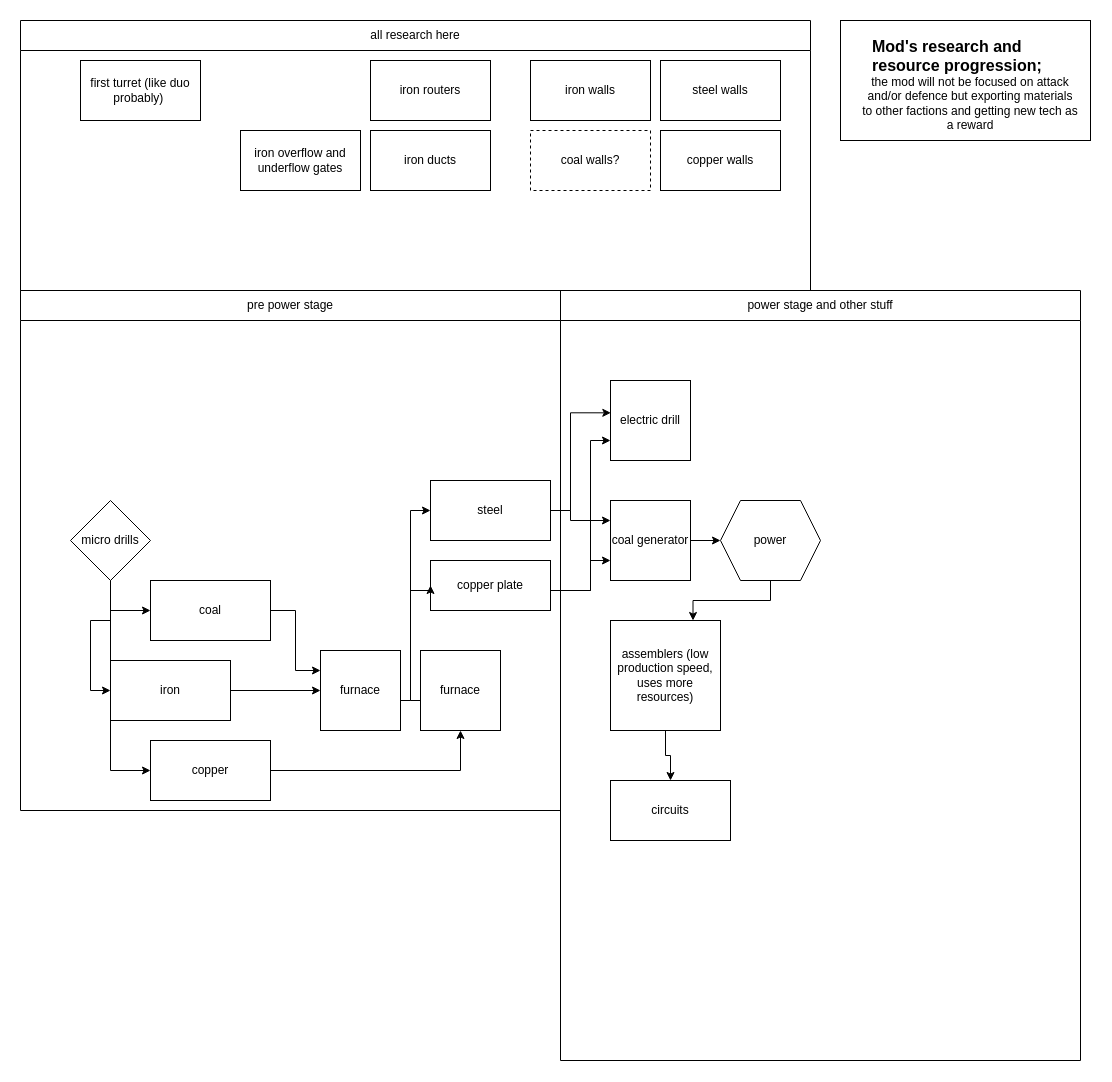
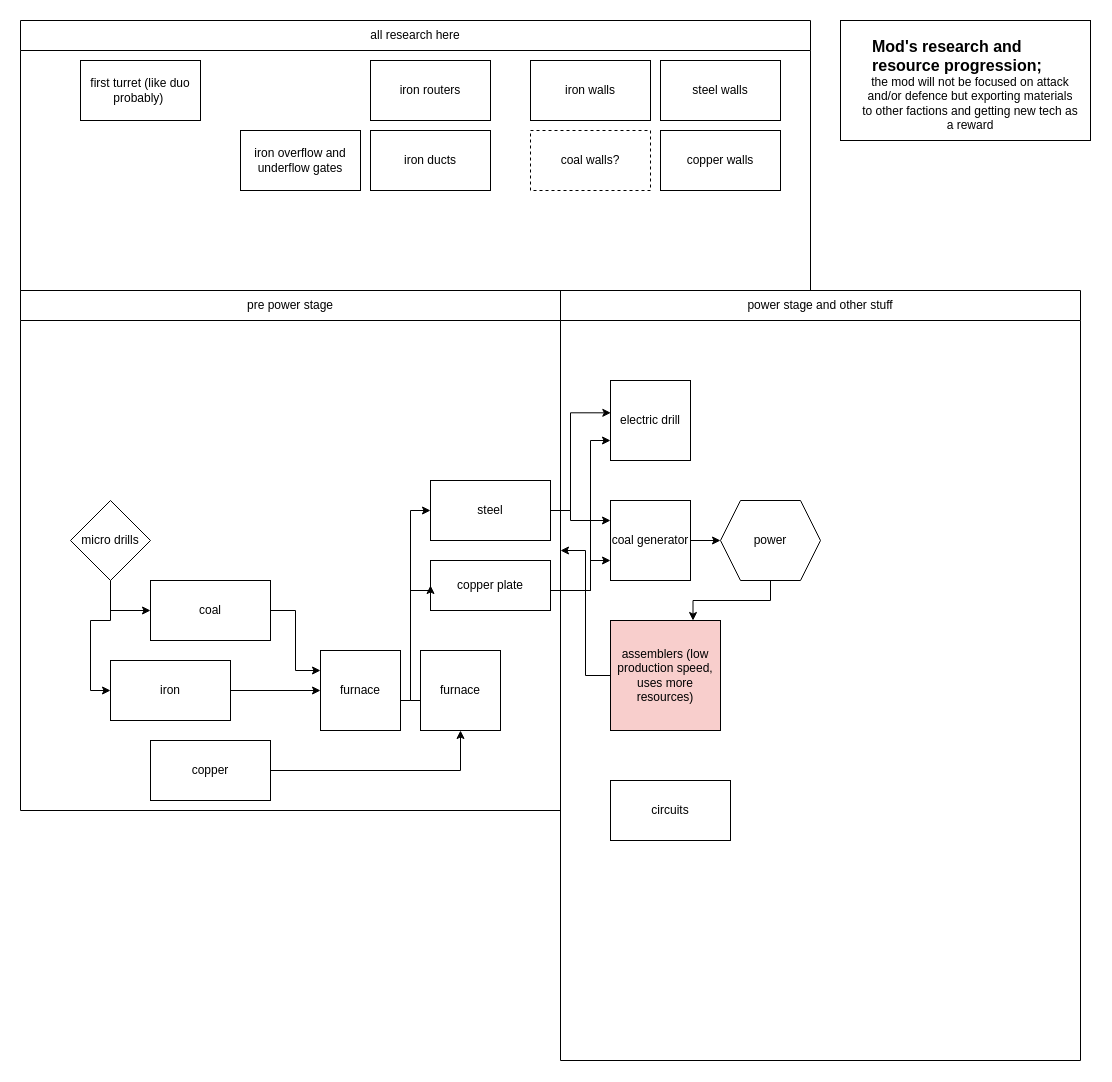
node "assemblers (low production speed, uses more resources)": fillcolor #ffffff -> #f8cecc
edge "assemblers (low production speed, uses more resources)" -> "circuits": now "assemblers (low production speed, uses more resources)" -> "pre power stage"
edge "micro drills" -> "copper": removed
